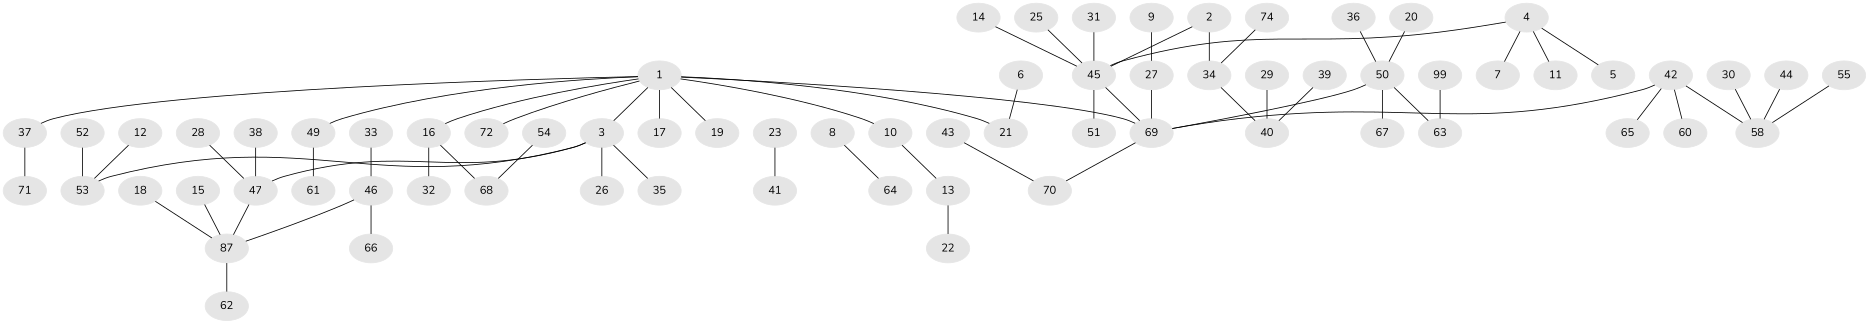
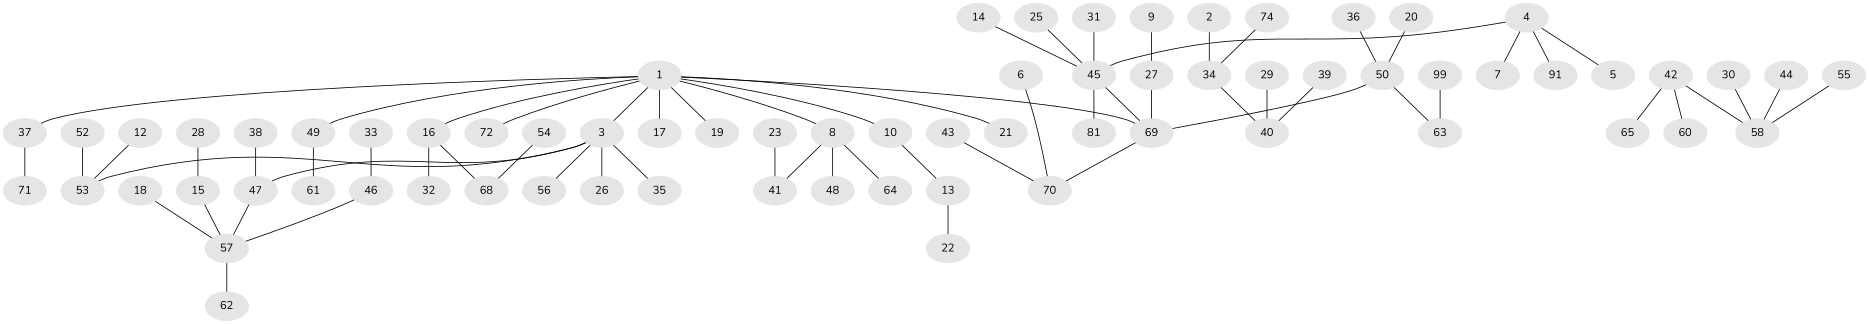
edge "2" -- "45": removed
node "11": label "11" -> "91"
edge "1" -- "8": added
edge "6" -- "21": now "6" -- "70"
edge "42" -- "69": removed
node "51": label "51" -> "81"
node "67": removed
edge "8" -- "41": added
edge "28" -- "47": now "28" -- "15"
node "56": added
node "48": added
node "87": label "87" -> "57"
node "66": removed
